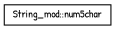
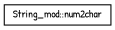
node "String_mod::num5char": label "String_mod::num5char" -> "String_mod::num2char"
